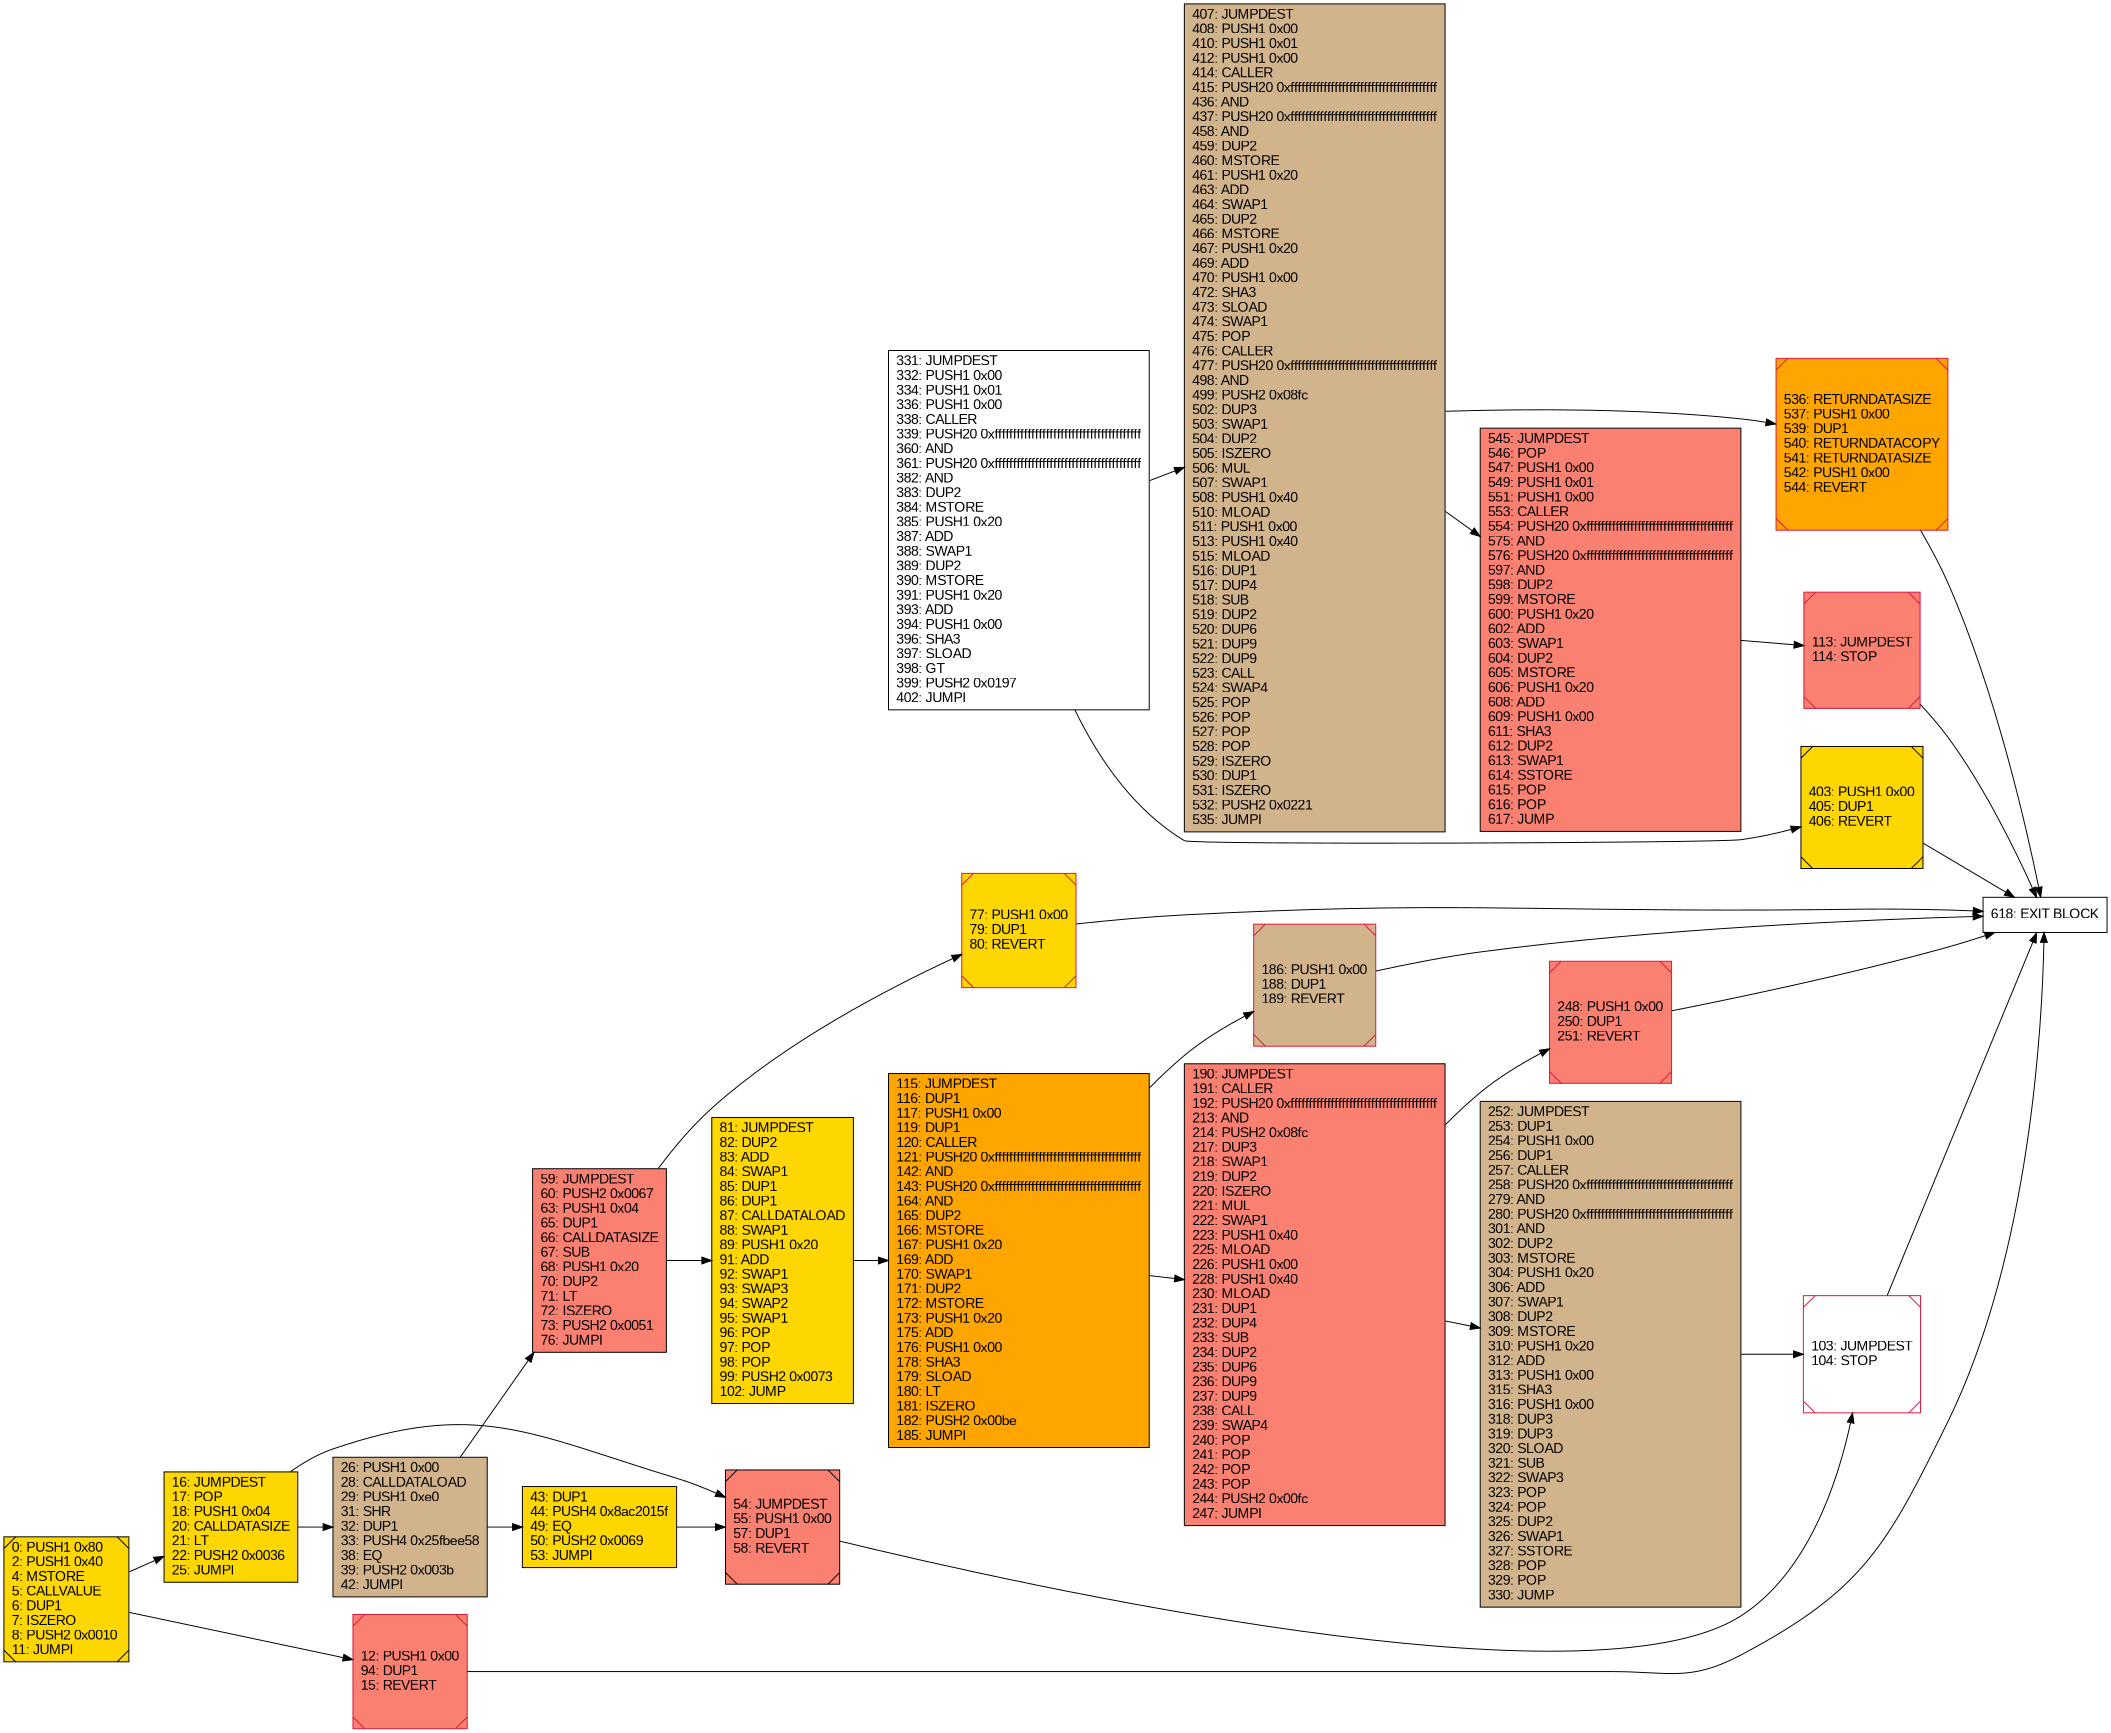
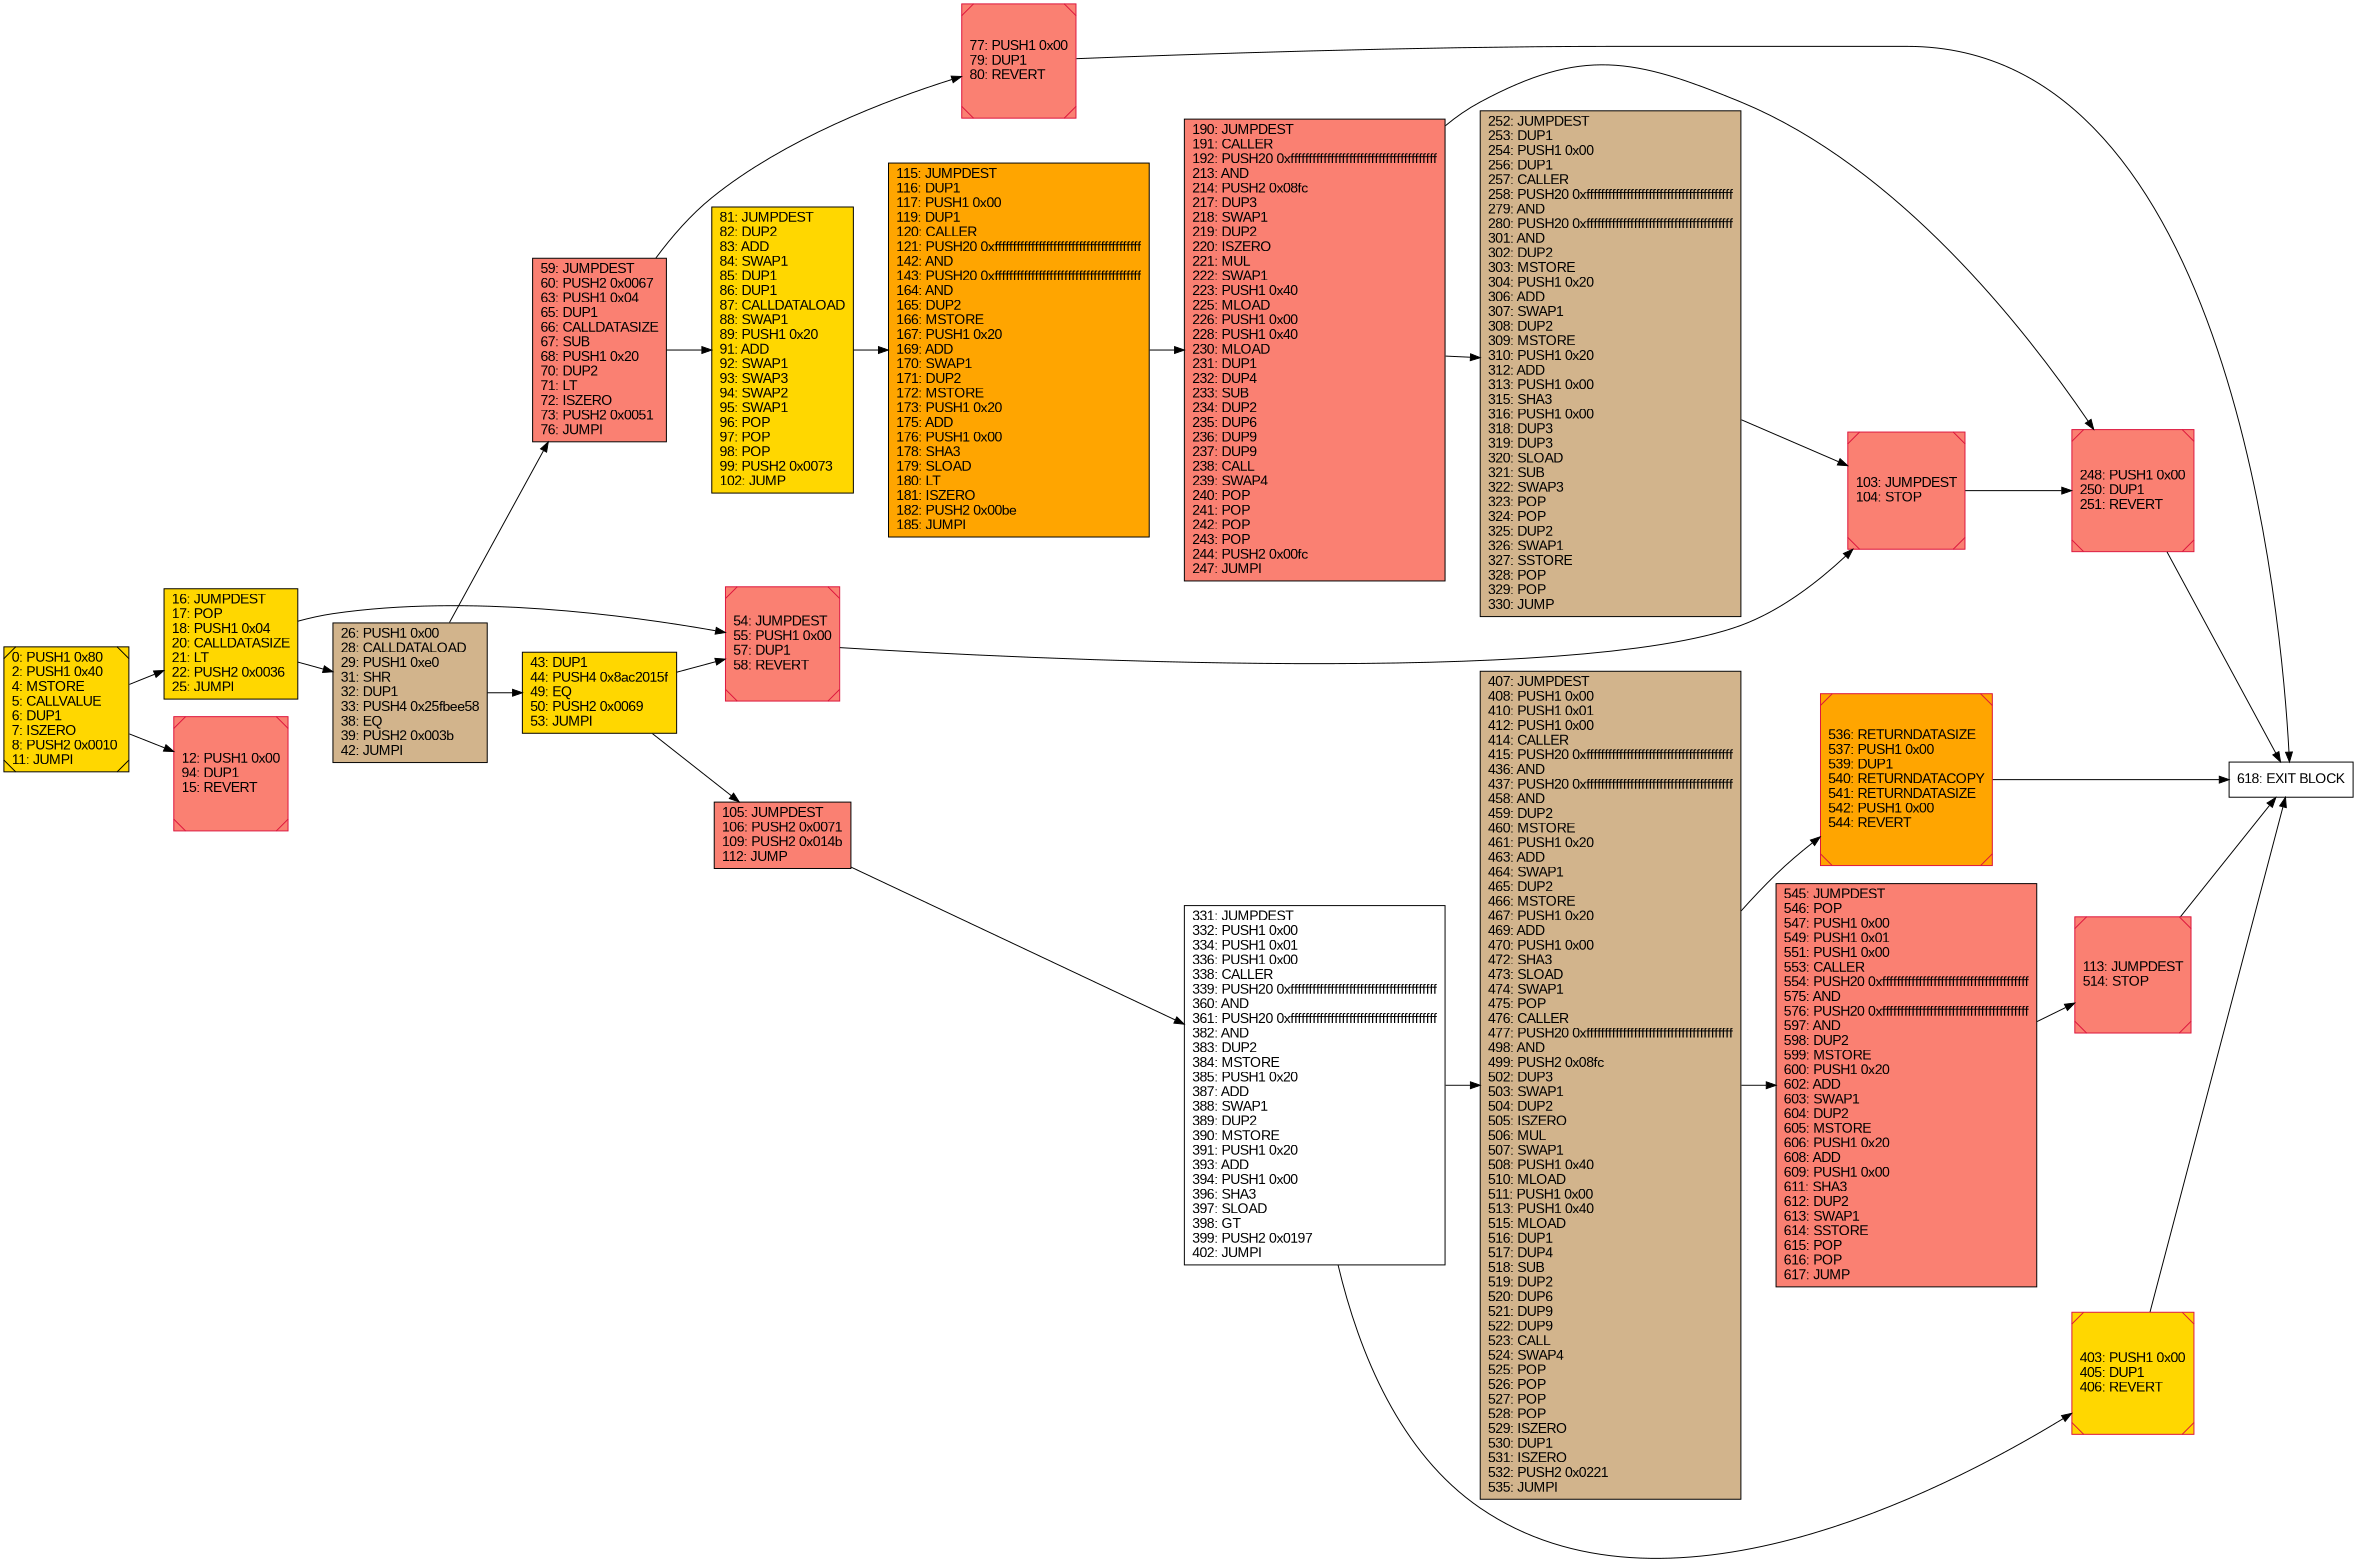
node "113: JUMPDEST 114: STOP": label "113: JUMPDEST 114: STOP" -> "113: JUMPDEST 514: STOP"
node "403: PUSH1 0x00 405: DUP1 406: REVERT": color black -> crimson
node "105: JUMPDEST 106: PUSH2 0x0071 109: PUSH2 0x014b 112: JUMP": added
node "77: PUSH1 0x00 79: DUP1 80: REVERT": fillcolor gold -> salmon
node "186: PUSH1 0x00 188: DUP1 189: REVERT": removed
edge "103: JUMPDEST 104: STOP" -> "618: EXIT BLOCK": now "103: JUMPDEST 104: STOP" -> "248: PUSH1 0x00 250: DUP1 251: REVERT"
node "103: JUMPDEST 104: STOP": fillcolor white -> salmon
node "54: JUMPDEST 55: PUSH1 0x00 57: DUP1 58: REVERT": color black -> crimson
edge "12: PUSH1 0x00 94: DUP1 15: REVERT" -> "618: EXIT BLOCK": removed
